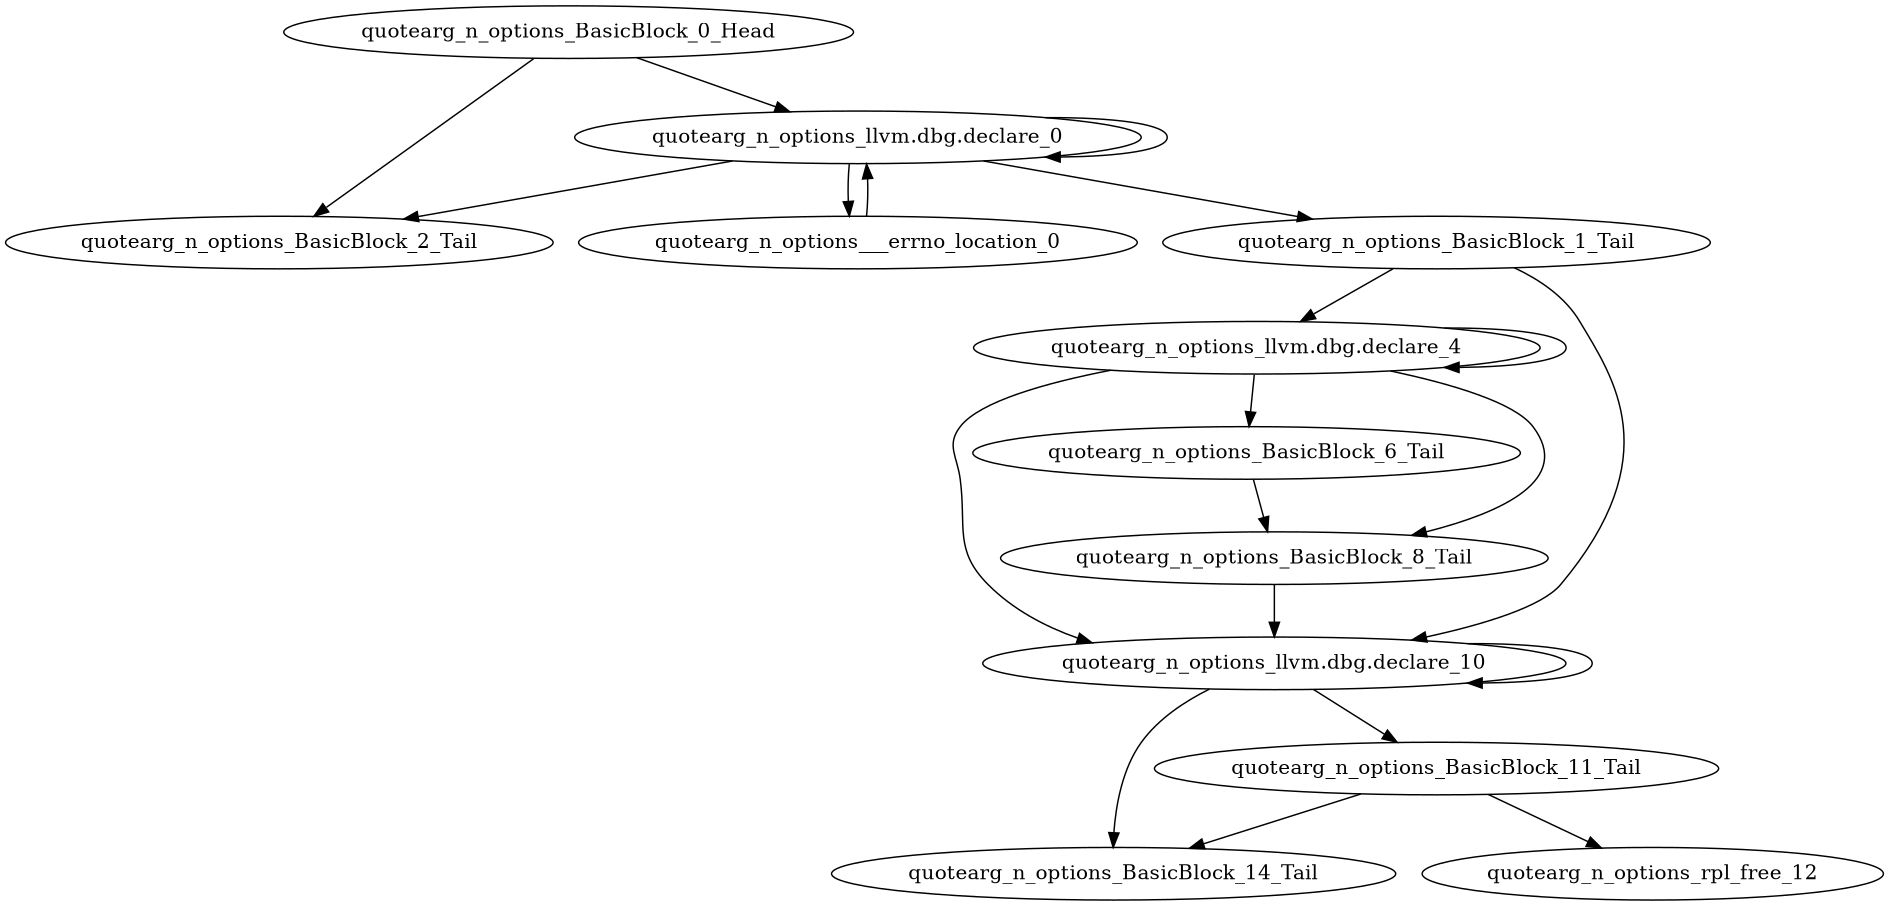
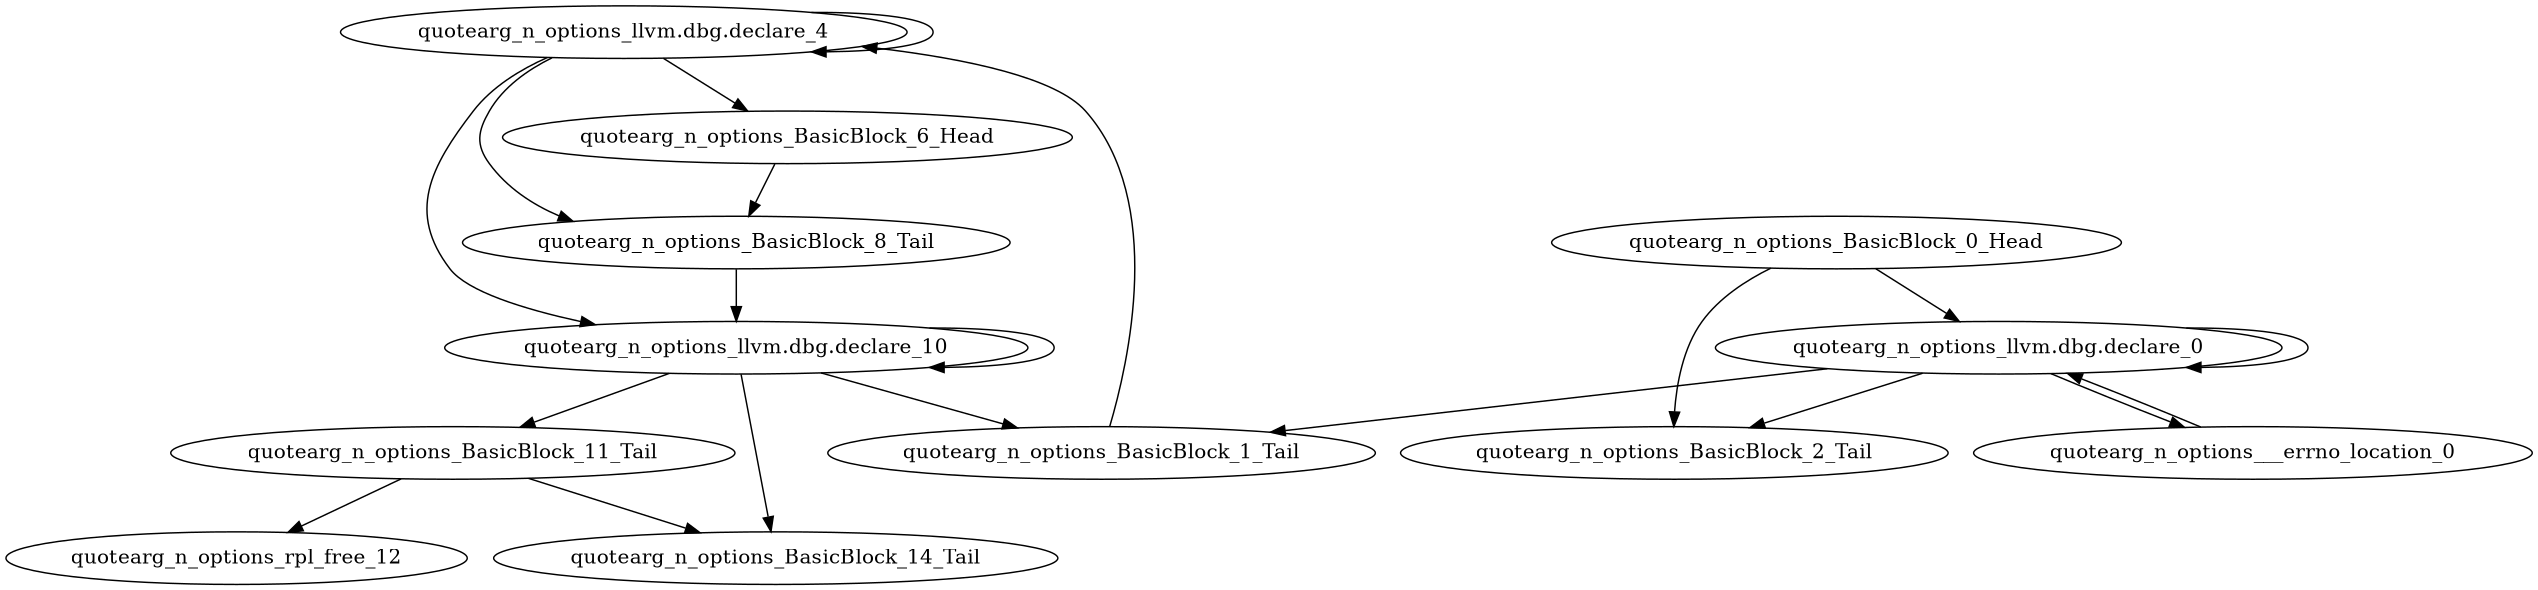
node "quotearg_n_options_BasicBlock_6_Tail": label "quotearg_n_options_BasicBlock_6_Tail" -> "quotearg_n_options_BasicBlock_6_Head"
edge "quotearg_n_options_BasicBlock_1_Tail" -> "quotearg_n_options_llvm.dbg.declare_10": reversed
